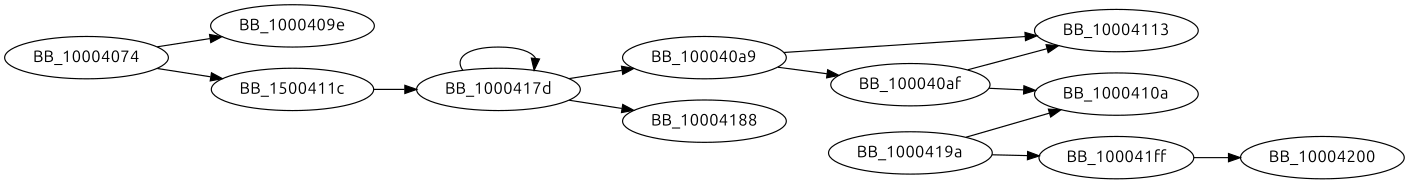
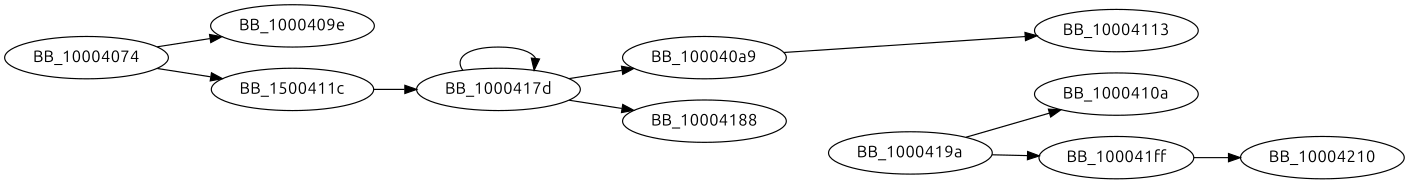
node "BB_100040af": removed
node "BB_10004200": label "BB_10004200" -> "BB_10004210"
